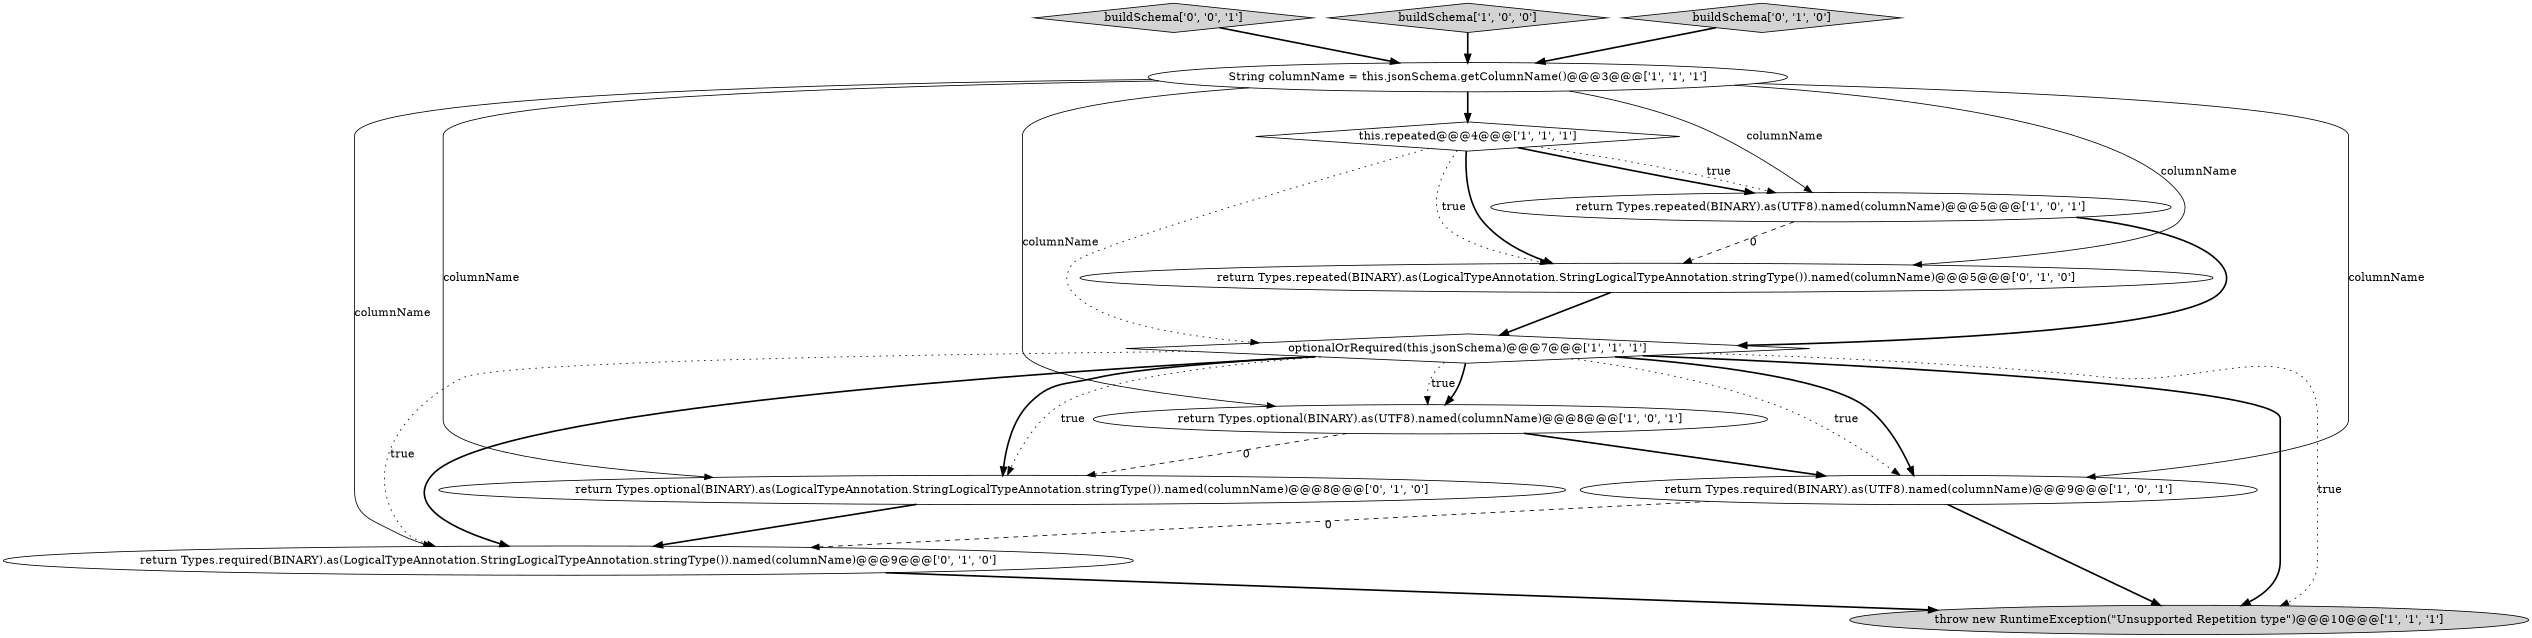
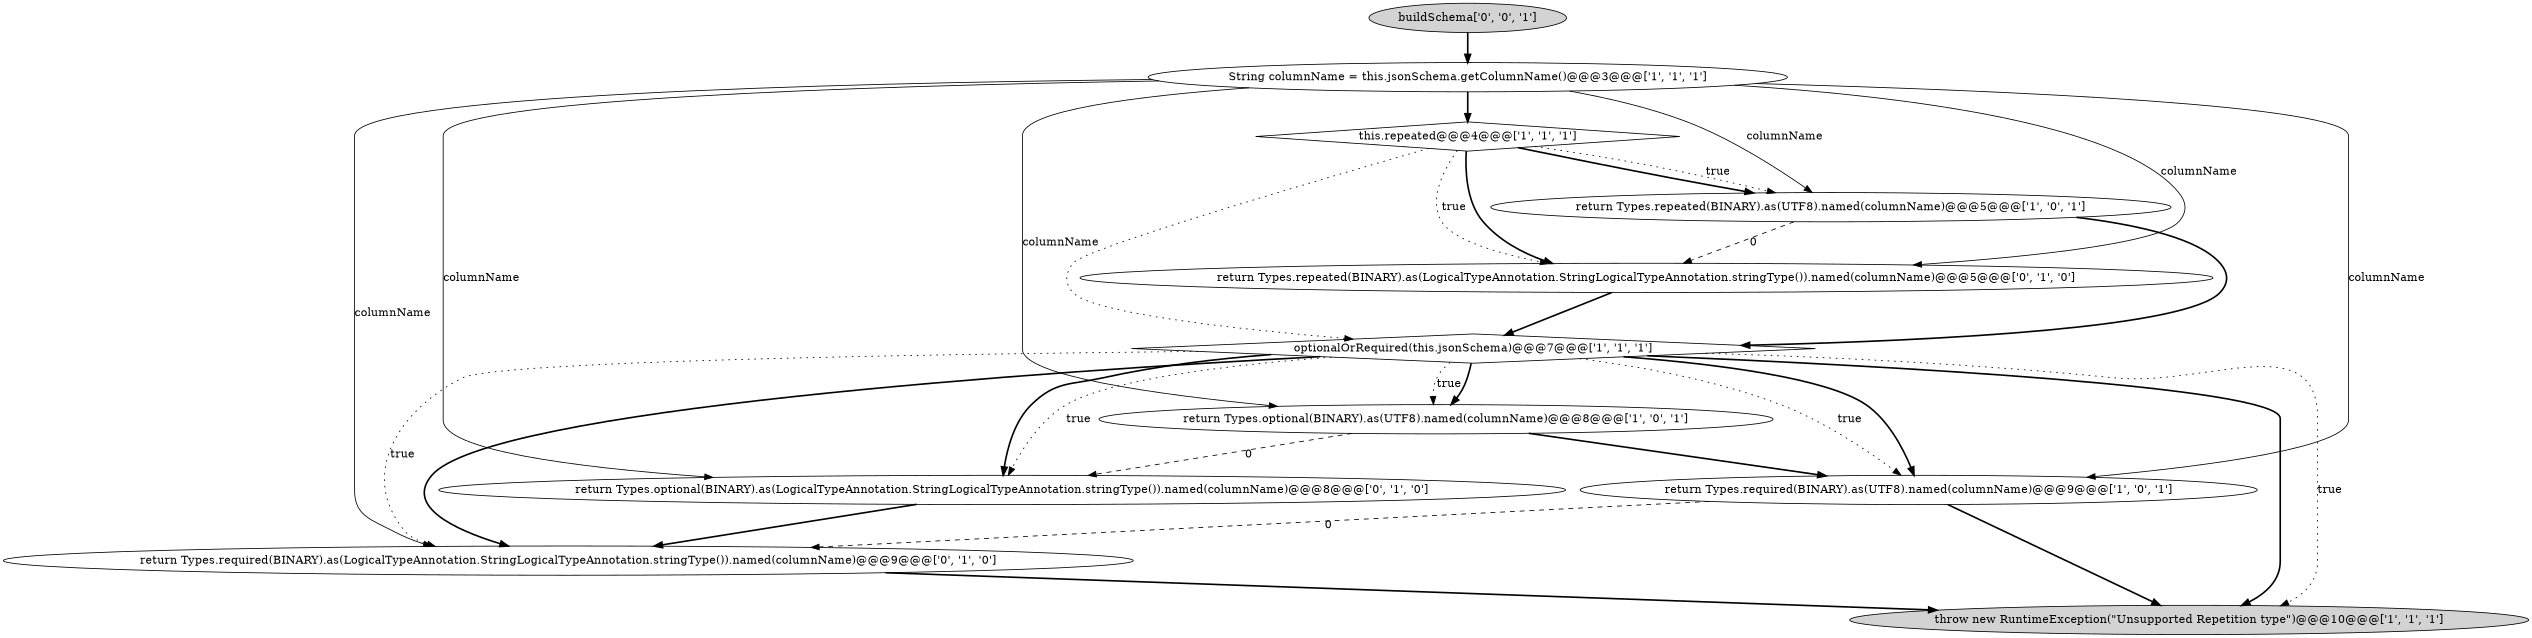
node "buildSchema['0', '0', '1']": shape diamond -> ellipse
node "buildSchema['1', '0', '0']": removed
node "buildSchema['0', '1', '0']": removed
